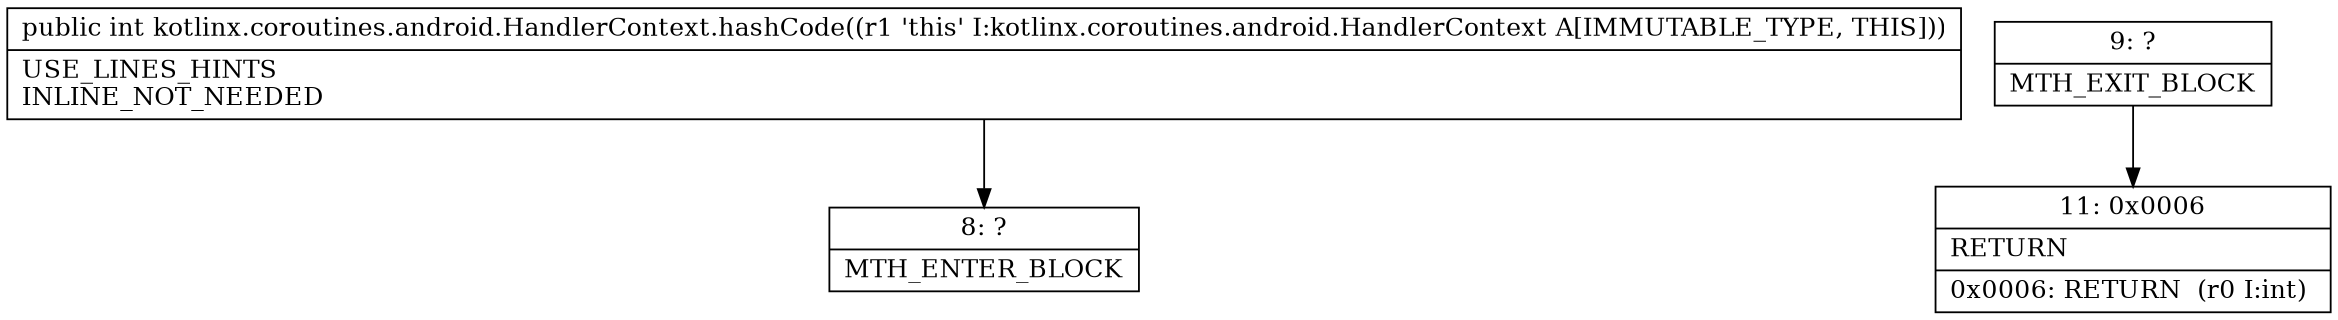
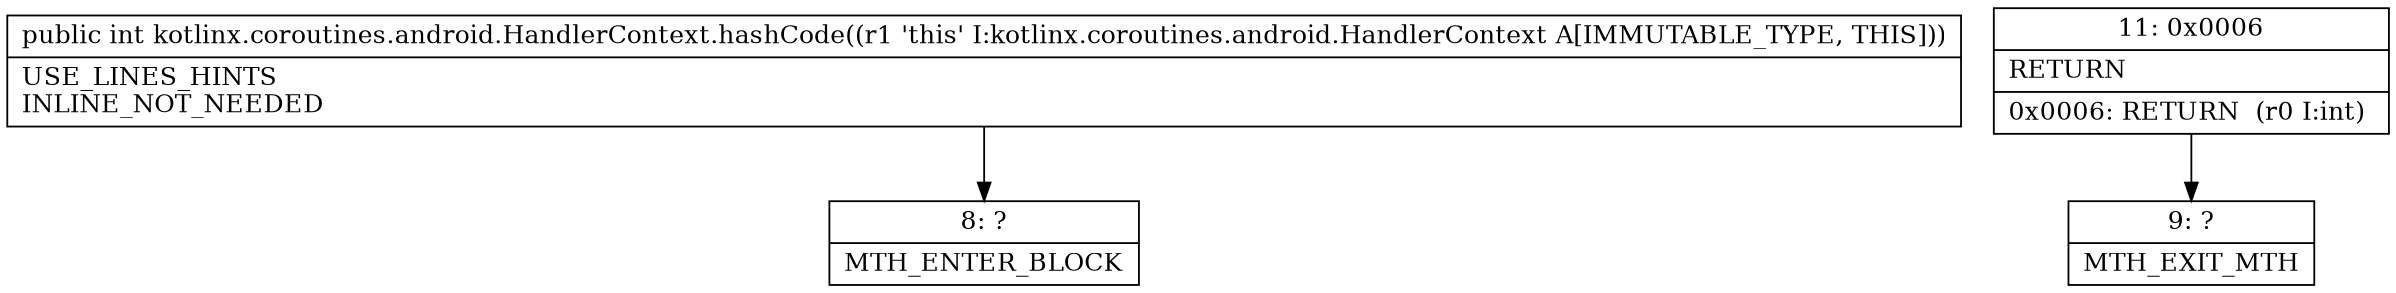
node "9: ?": text "MTH_EXIT_BLOCK" -> "MTH_EXIT_MTH"
edge "9: ?" -> "11: 0x0006": reversed
